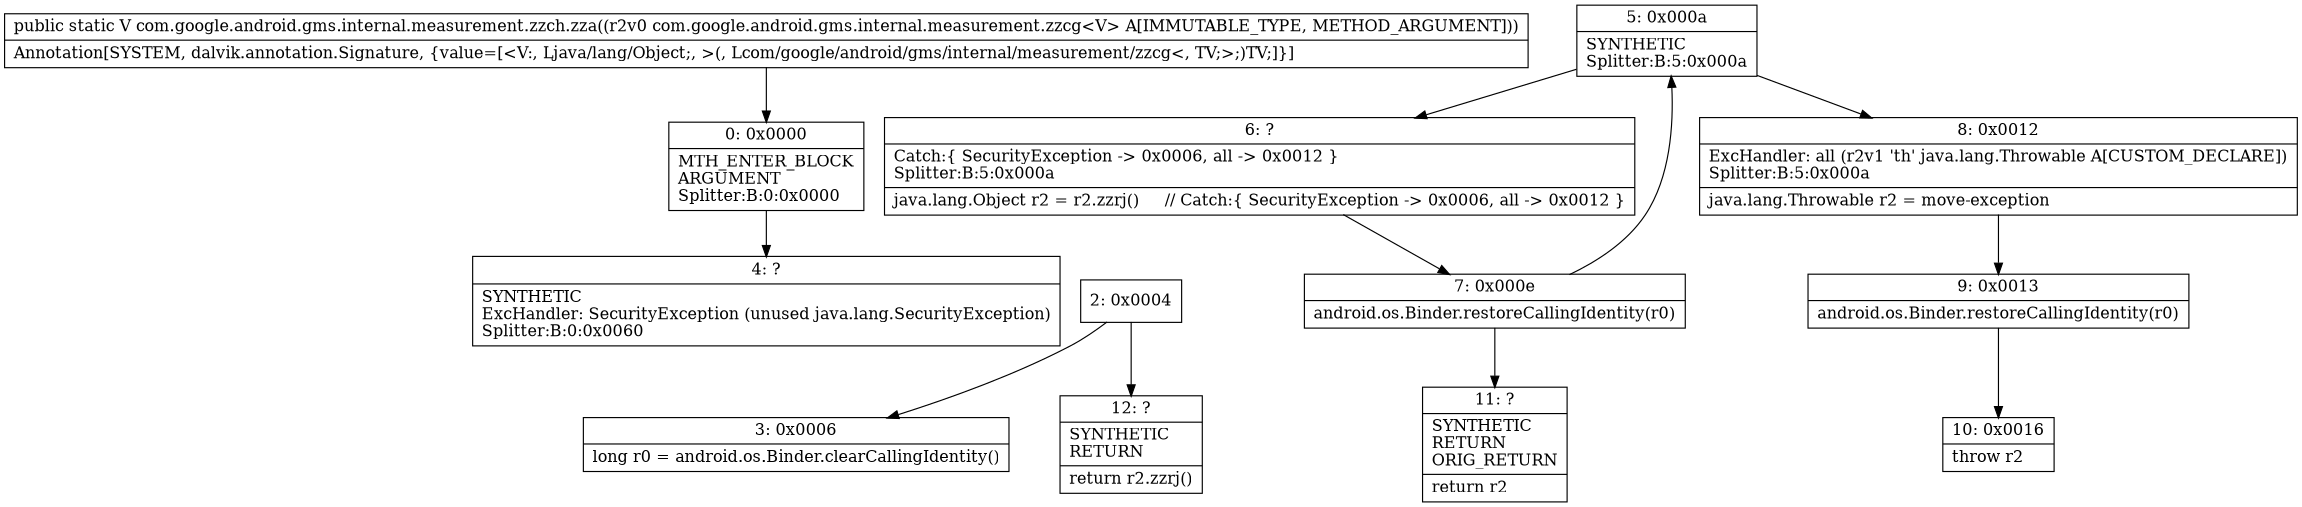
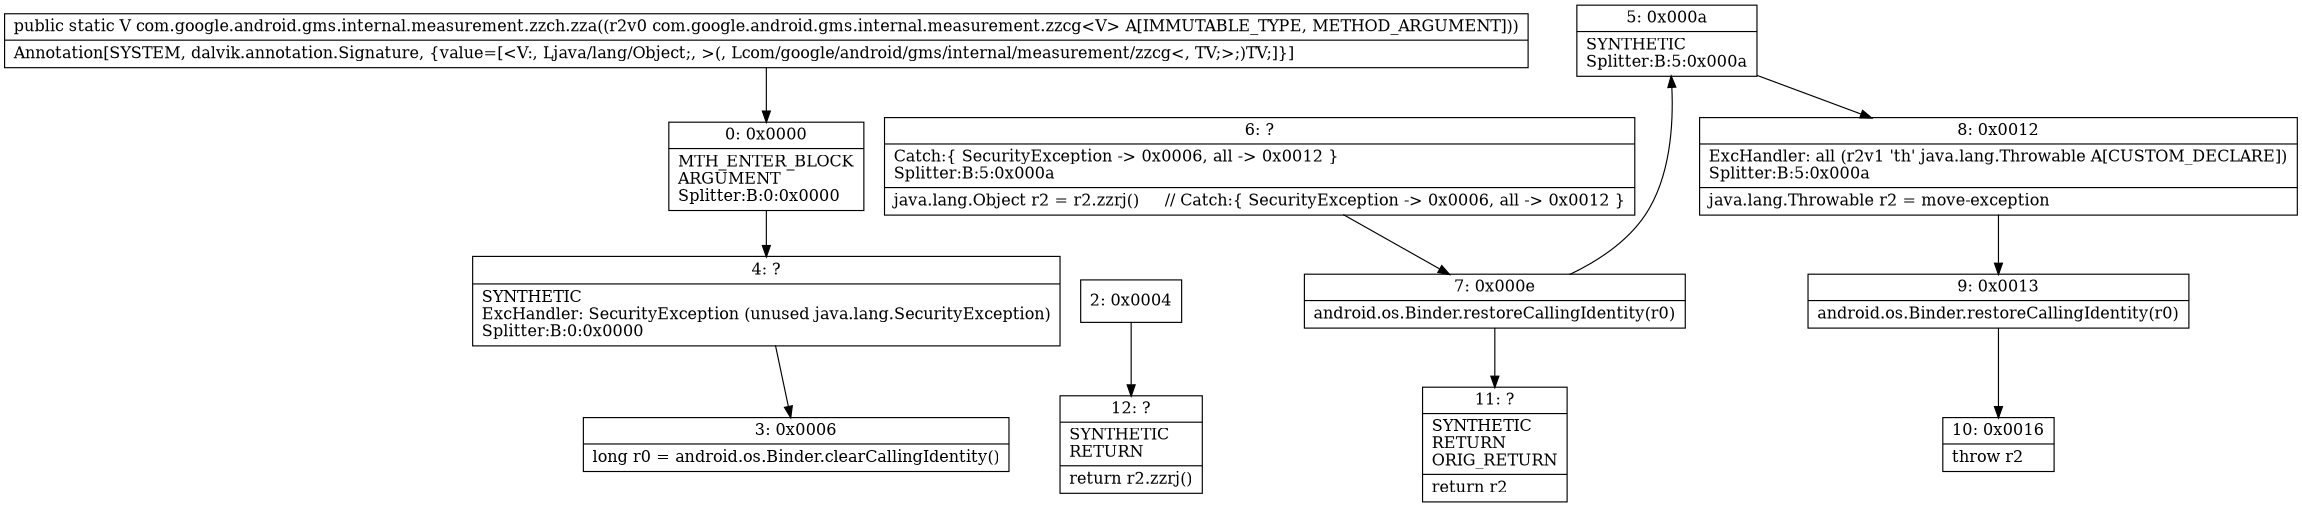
edge "5: 0x000a" -> "6: ?": removed
node "4: ?": text "Splitter:B:0:0x0060" -> "Splitter:B:0:0x0000"
edge "2: 0x0004" -> "3: 0x0006": now "4: ?" -> "3: 0x0006"
